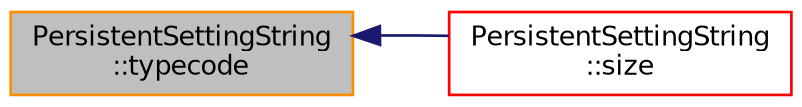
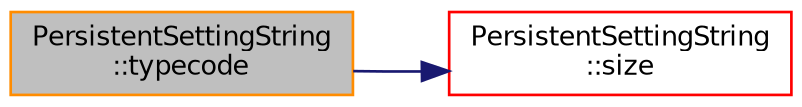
edge "PersistentSettingString ::size" -> "PersistentSettingString ::typecode": reversed
